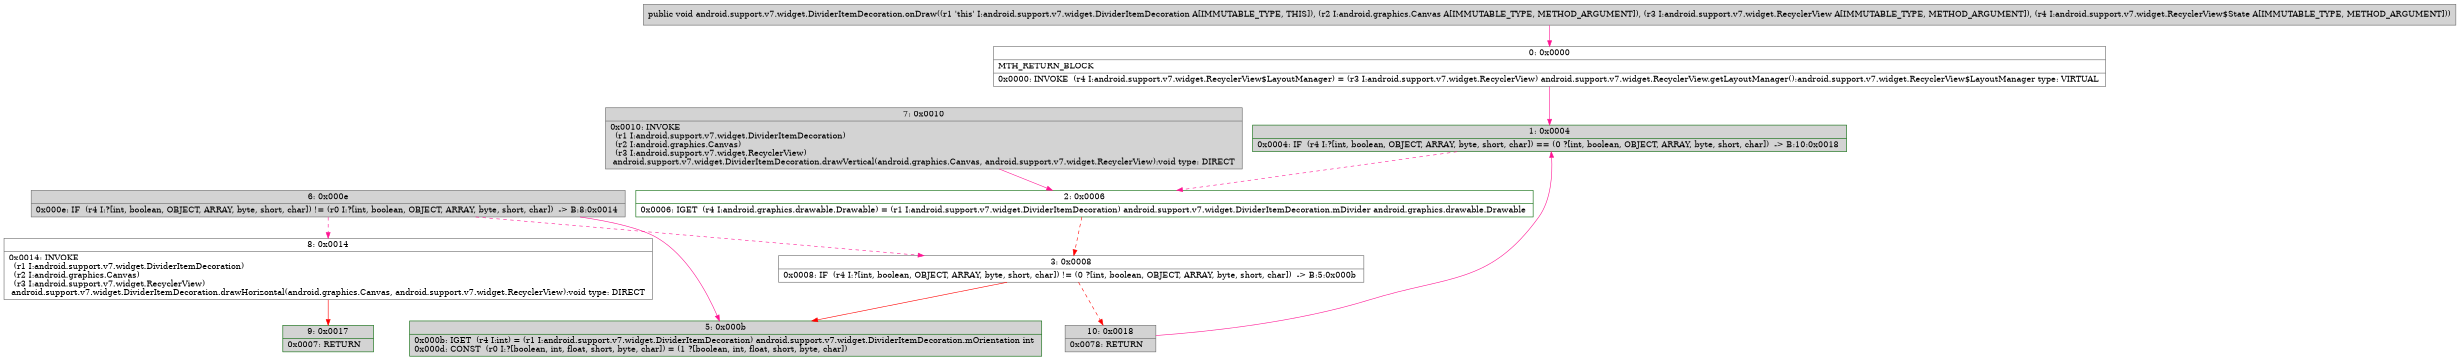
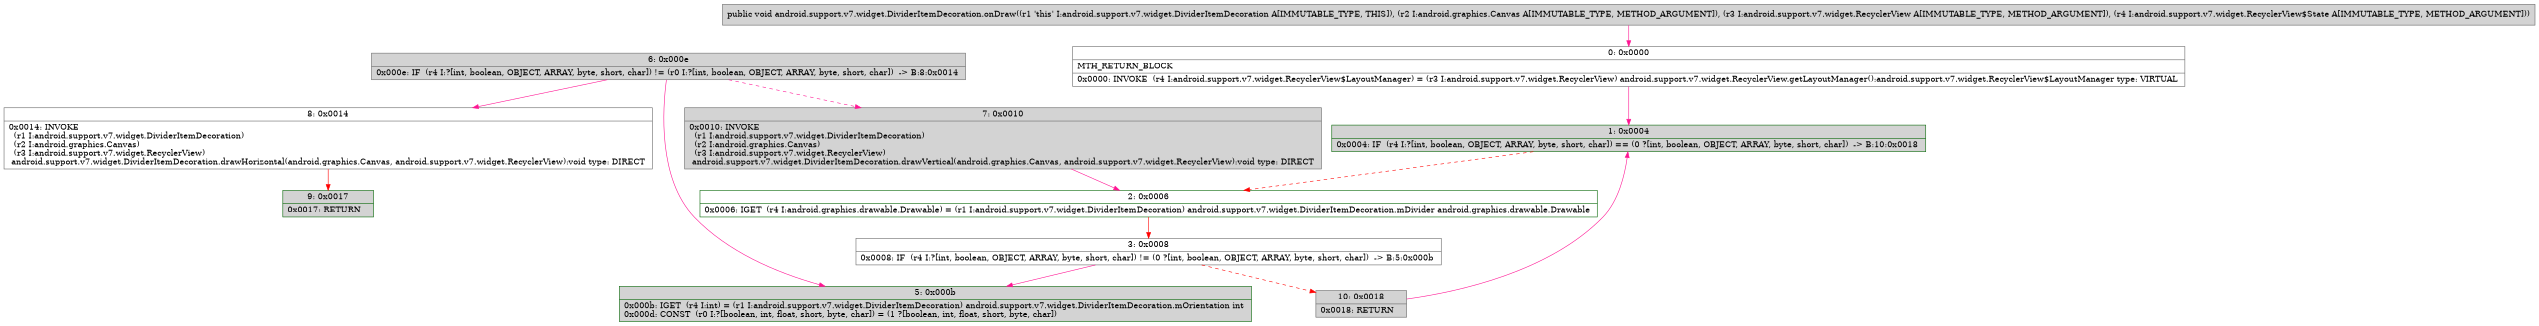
edge "1: 0x0004" -> "2: 0x0006": color deeppink -> red
edge "6: 0x000e" -> "8: 0x0014": style dashed -> solid
edge "2: 0x0006" -> "3: 0x0008": style dashed -> solid
edge "6: 0x000e" -> "3: 0x0008": now "6: 0x000e" -> "7: 0x0010"
edge "3: 0x0008" -> "5: 0x000b": color red -> deeppink
node "9: 0x0017": text "0x0007: RETURN" -> "0x0017: RETURN"
node "10: 0x0018": text "0x0078: RETURN" -> "0x0018: RETURN"
